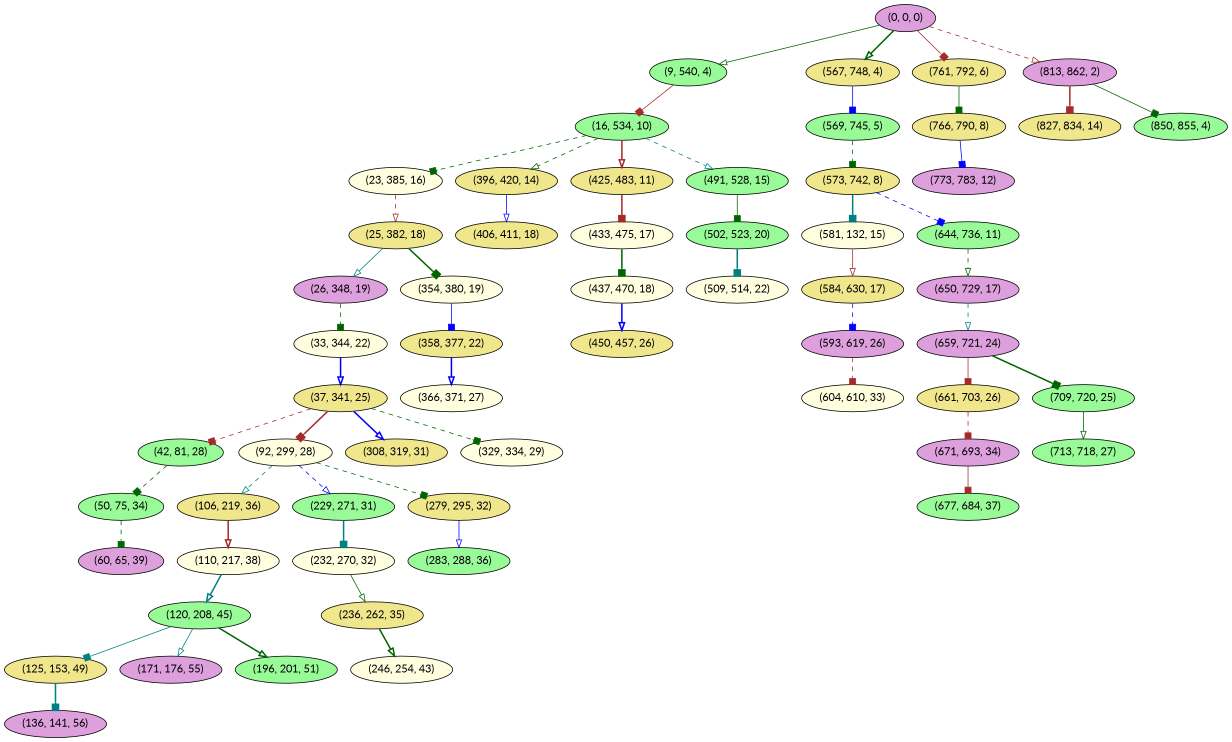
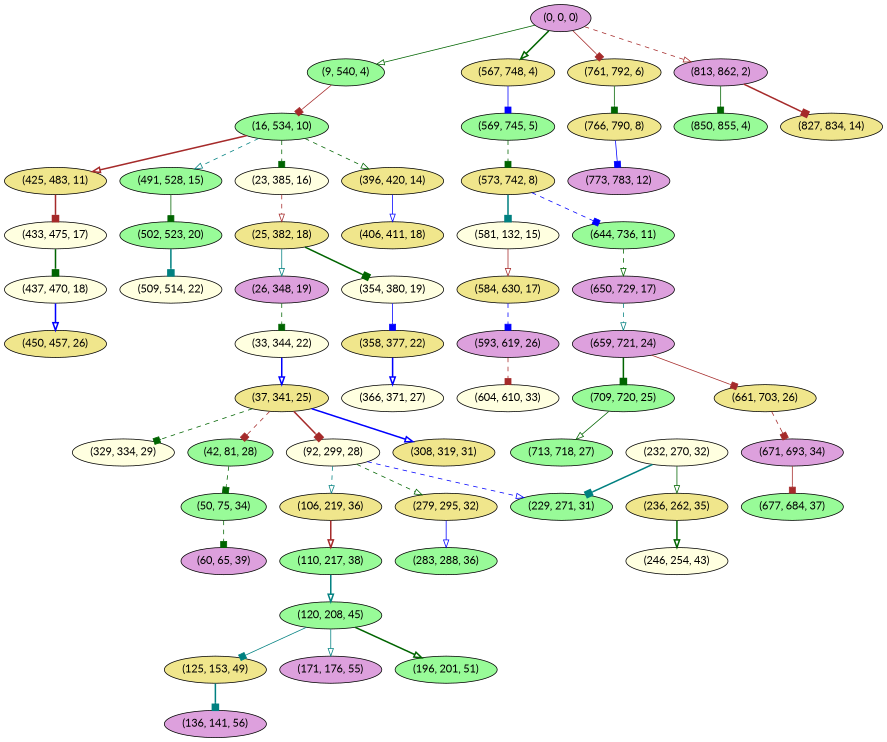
edge "(92, 299, 28)" -> "(279, 295, 32)": arrowhead box -> onormal
edge "(229, 271, 31)" -> "(232, 270, 32)": reversed
node "(110, 217, 38)": fillcolor lightyellow -> palegreen
